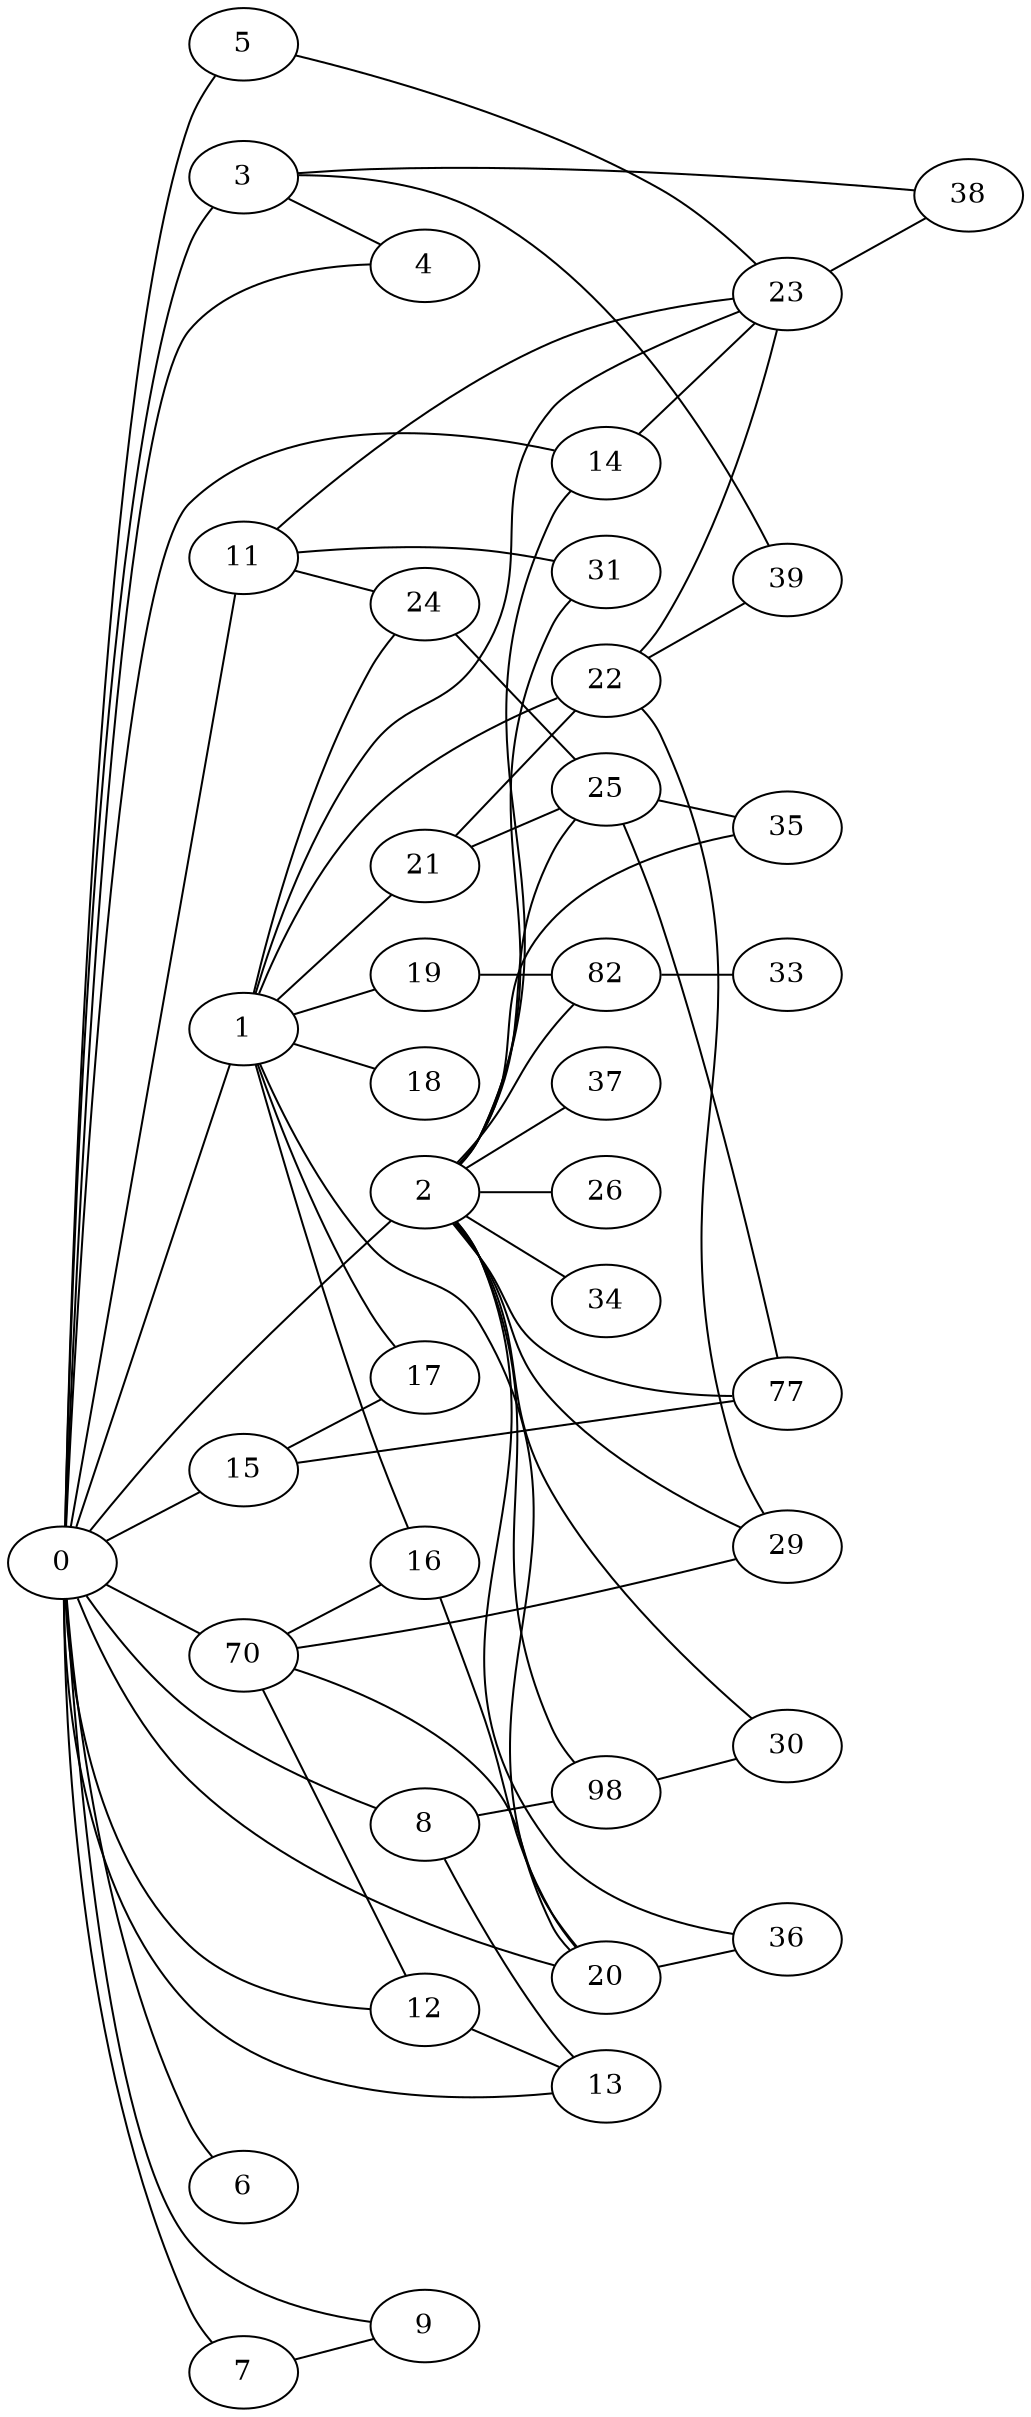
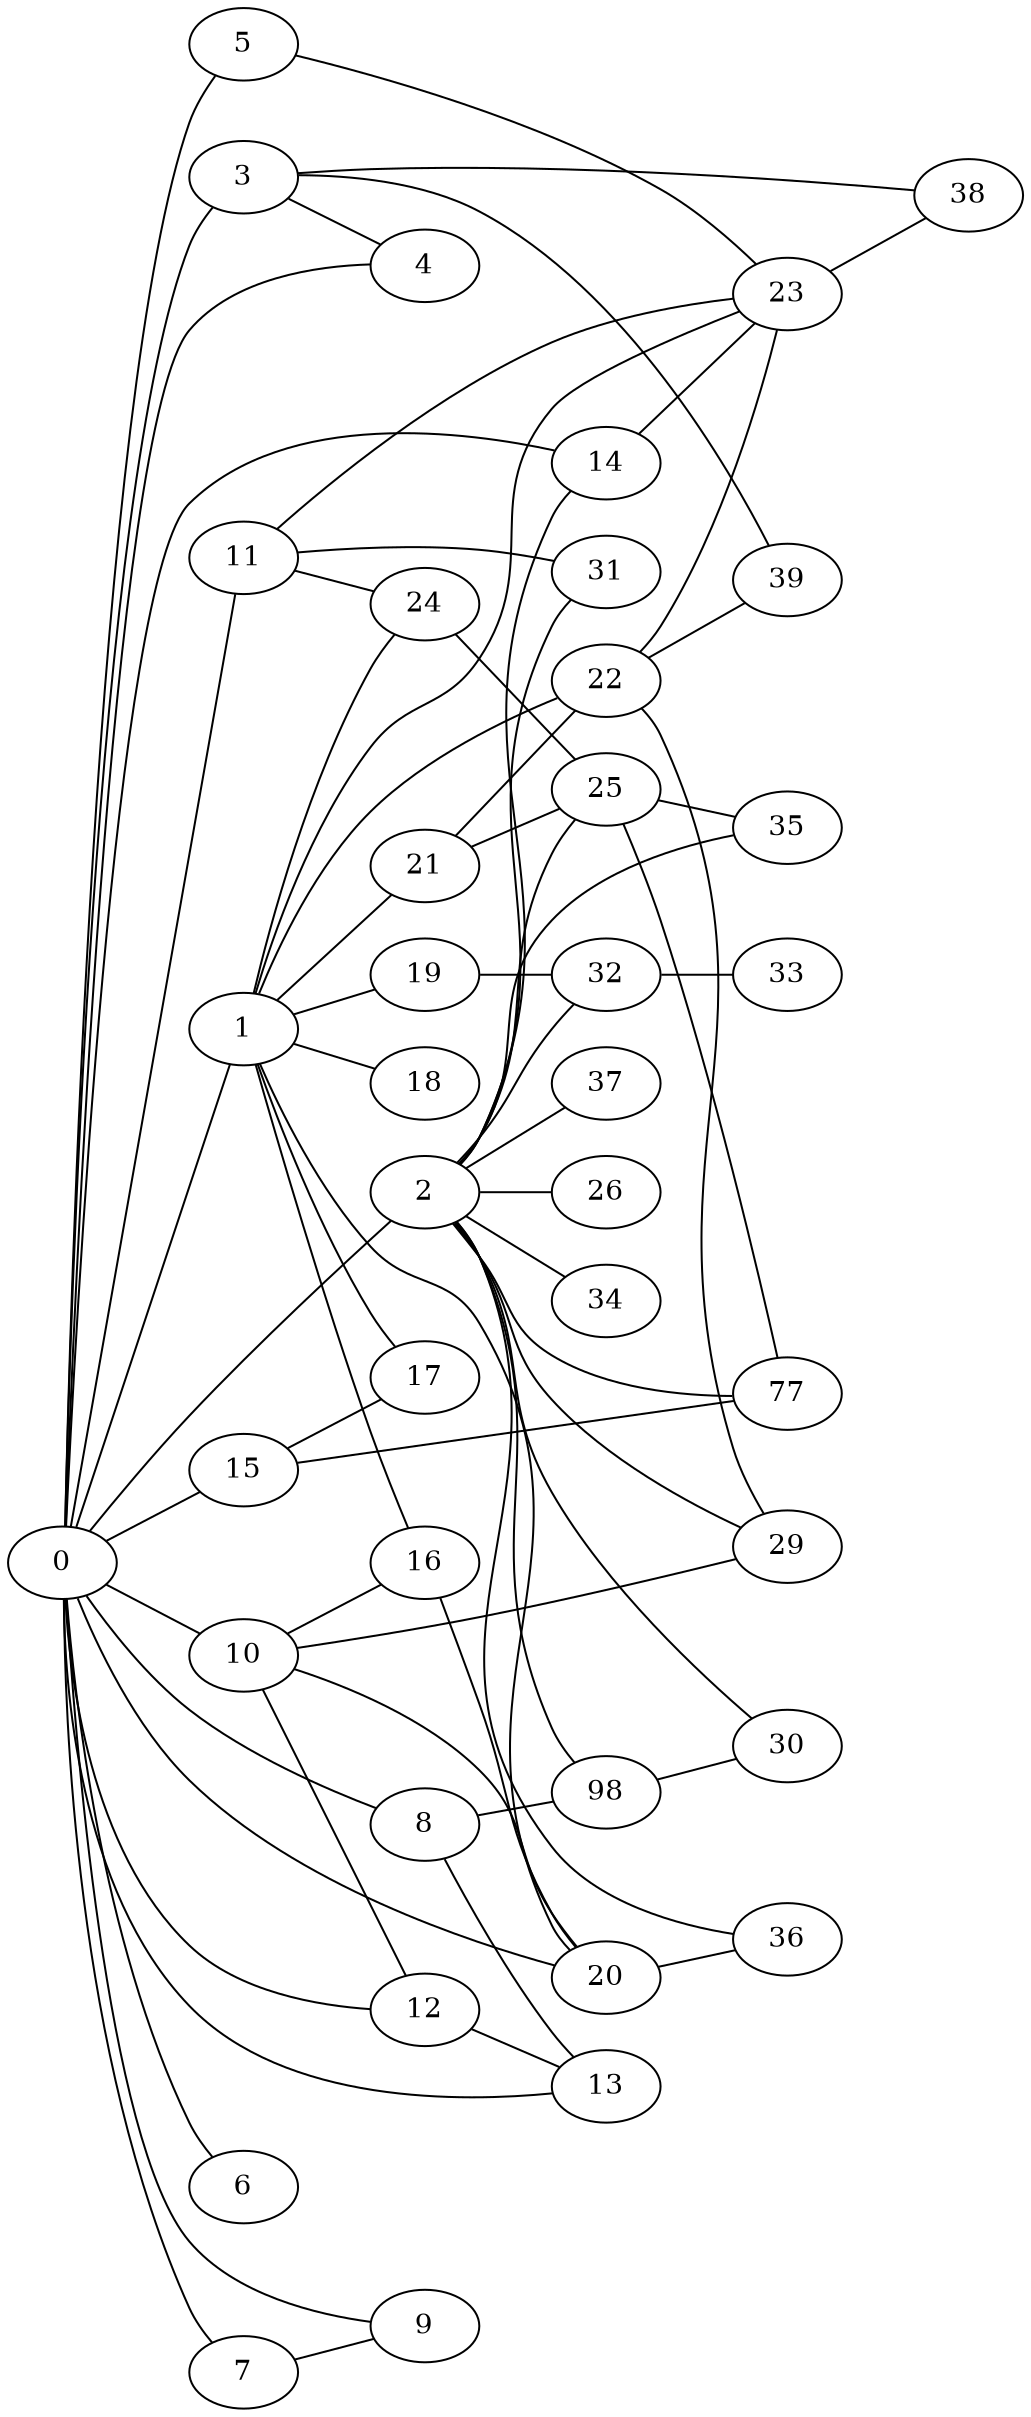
node "82": label "82" -> "32"
node "70": label "70" -> "10"
